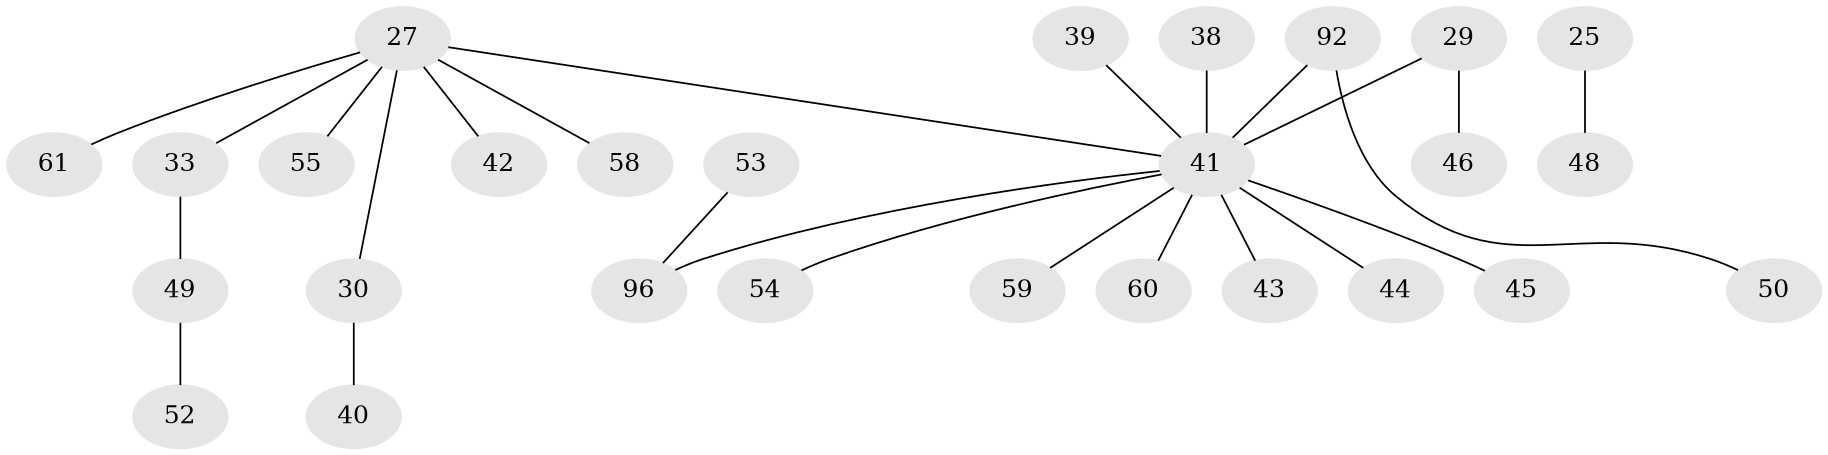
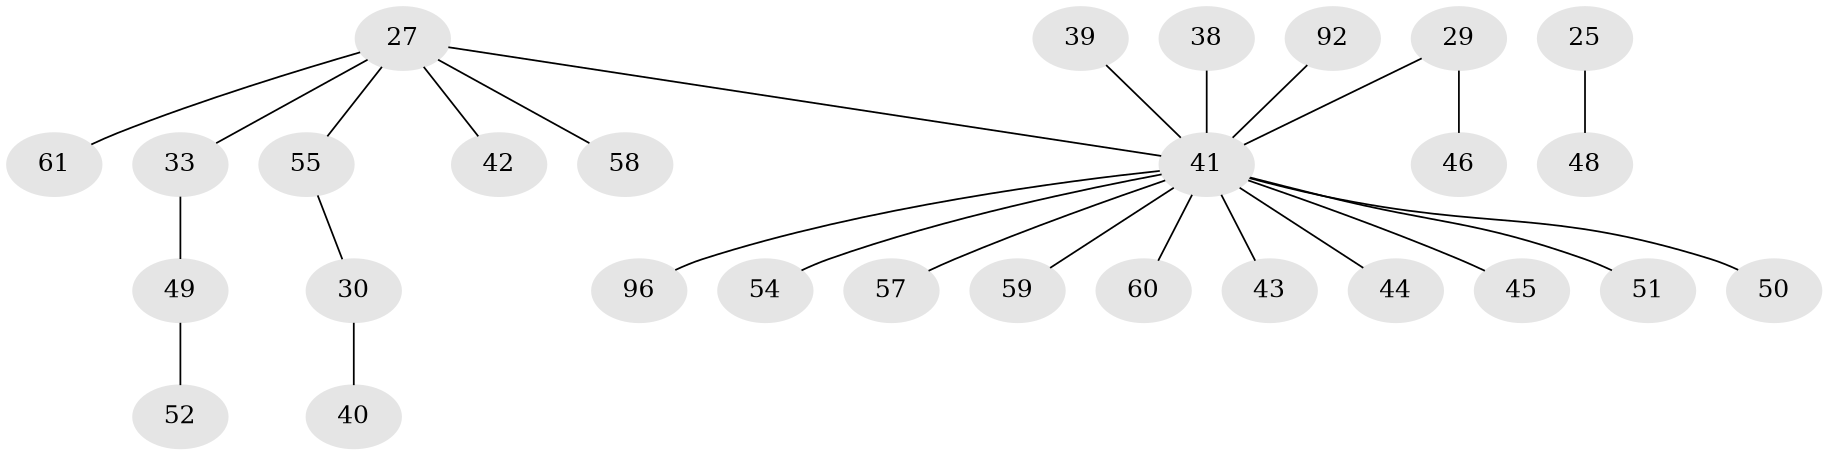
edge "27" -- "30": now "55" -- "30"
node "53": removed
edge "92" -- "50": now "41" -- "50"
node "57": added
node "51": added
